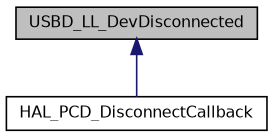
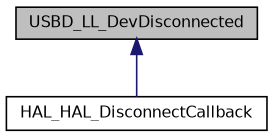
node "HAL_PCD_DisconnectCallback": label "HAL_PCD_DisconnectCallback" -> "HAL_HAL_DisconnectCallback"
